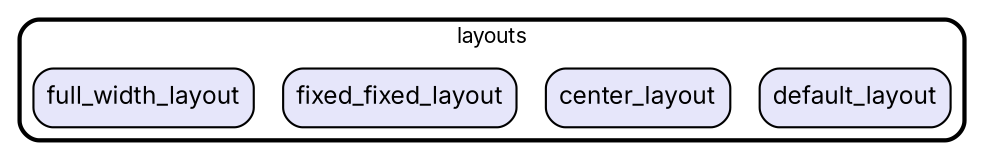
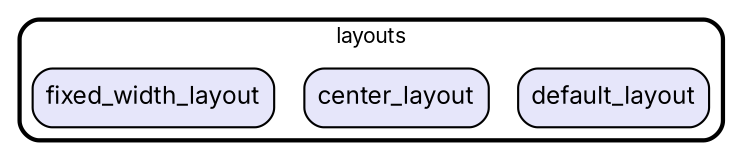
node "full_width_layout": removed
node "fixed_fixed_layout": label "fixed_fixed_layout" -> "fixed_width_layout"
